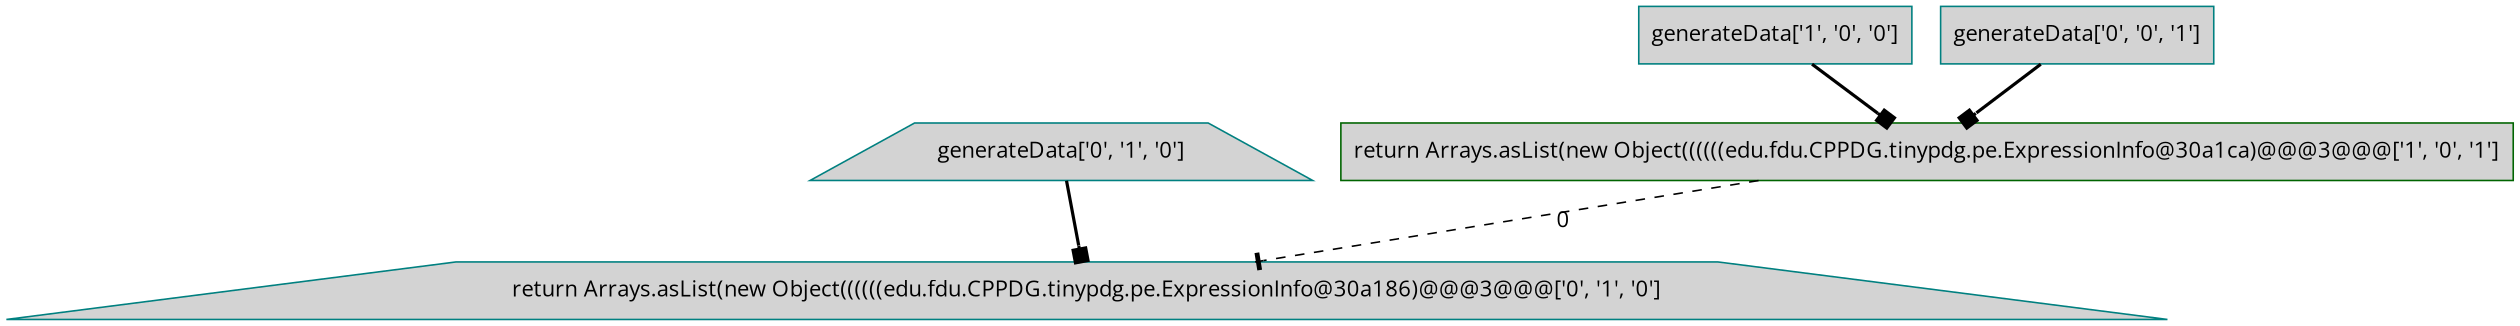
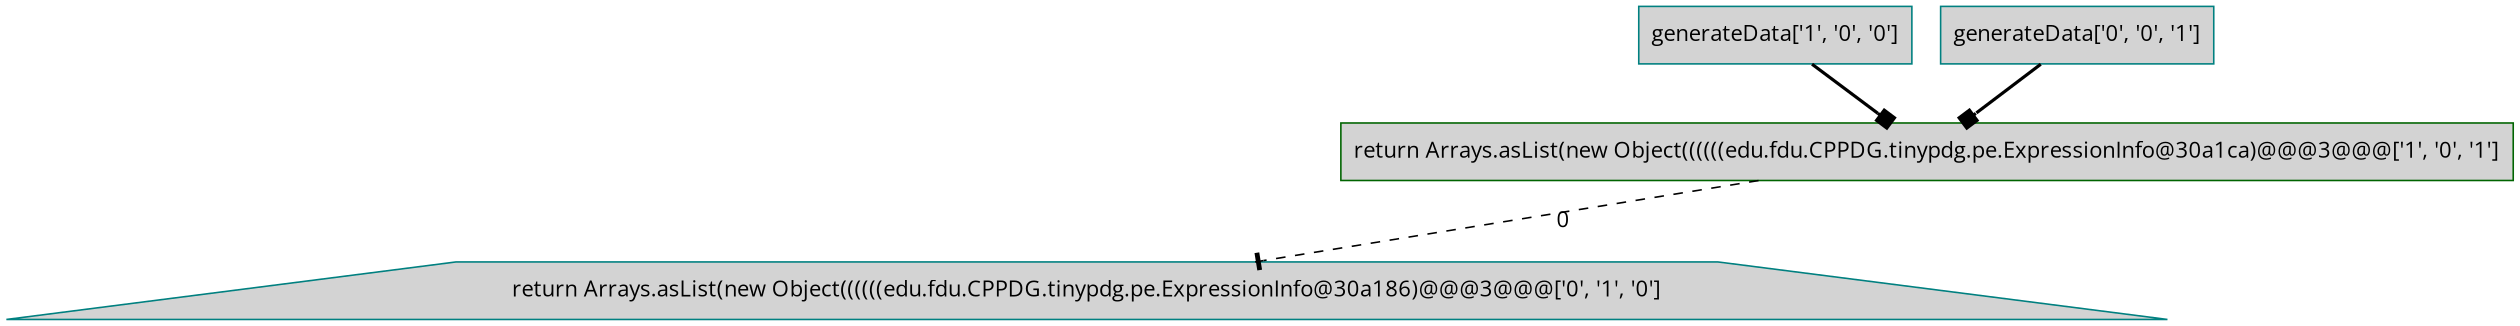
node "generateData['0', '1', '0']": removed
